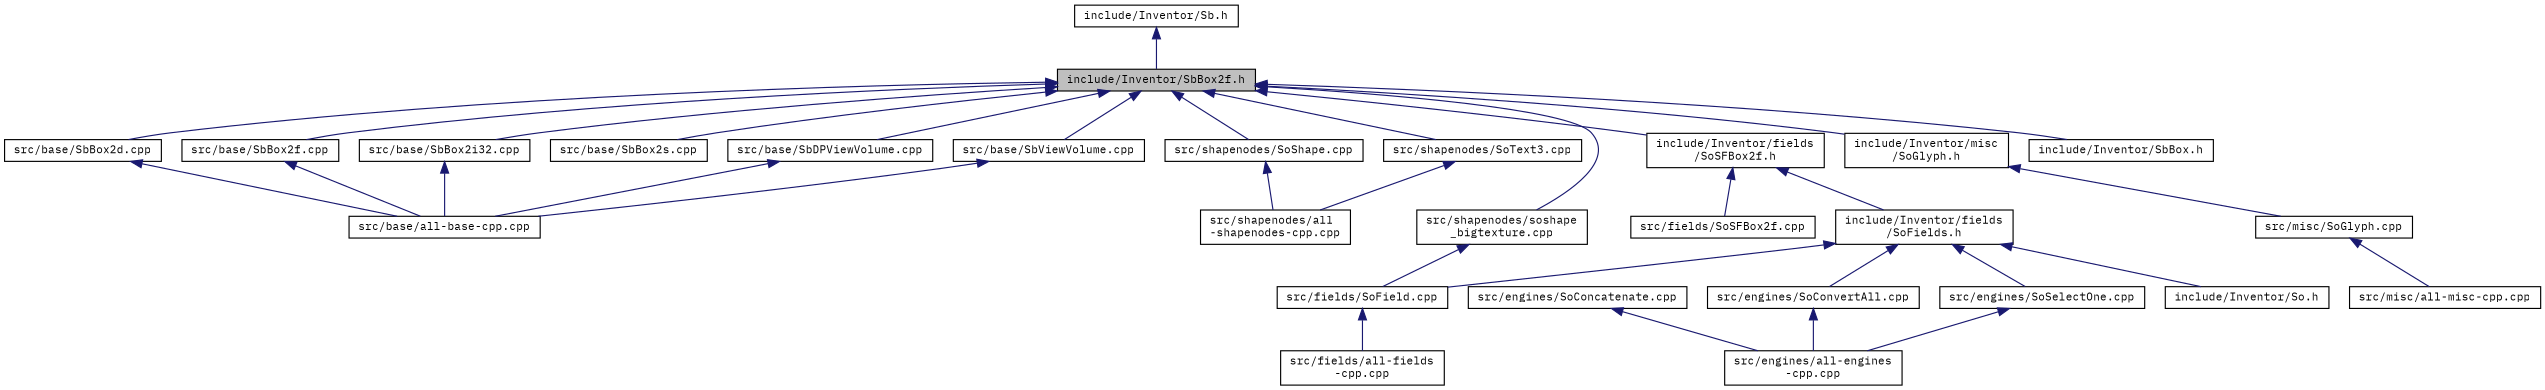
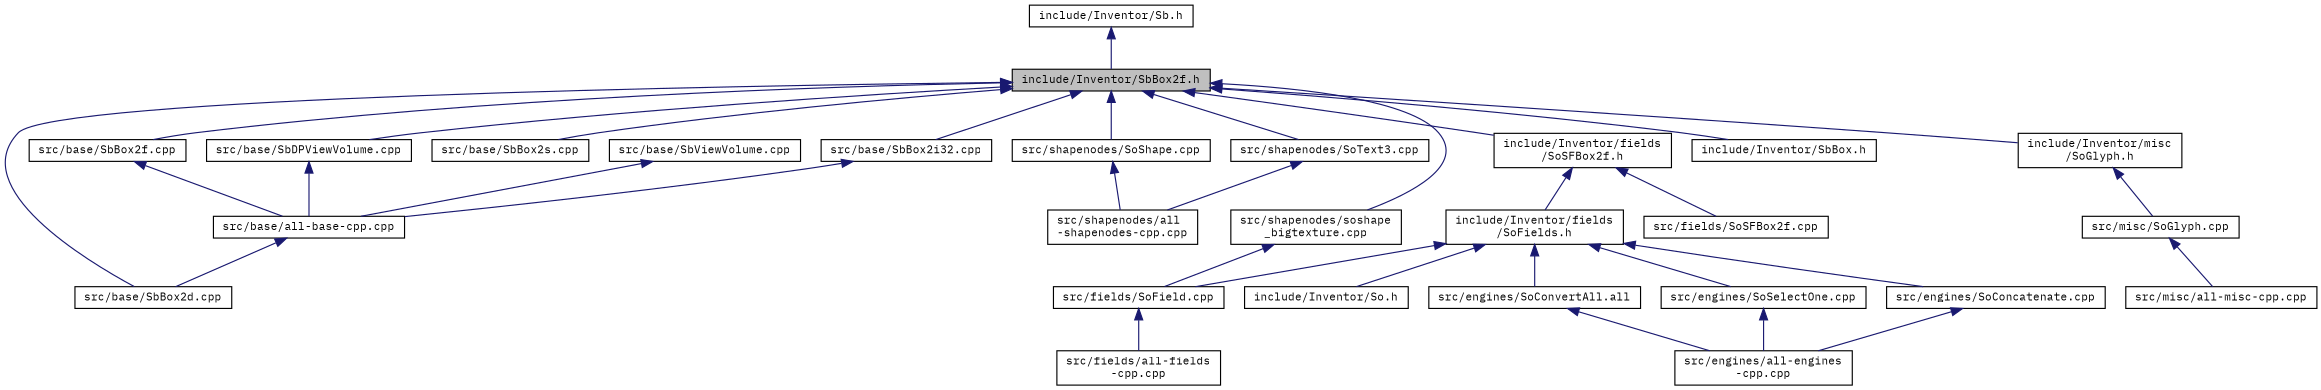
edge "src/base/SbViewVolume.cpp" -> "include/Inventor/SbBox2f.h": removed
edge "src/base/all-base-cpp.cpp" -> "src/base/SbBox2d.cpp": reversed
edge "src/engines/SoConcatenate.cpp" -> "include/Inventor/fields /SoFields.h": added
node "src/engines/SoConvertAll.cpp": label "src/engines/SoConvertAll.cpp" -> "src/engines/SoConvertAll.all"
